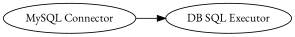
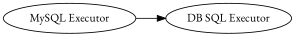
node "MySQL Connector": label "MySQL Connector" -> "MySQL Executor"
